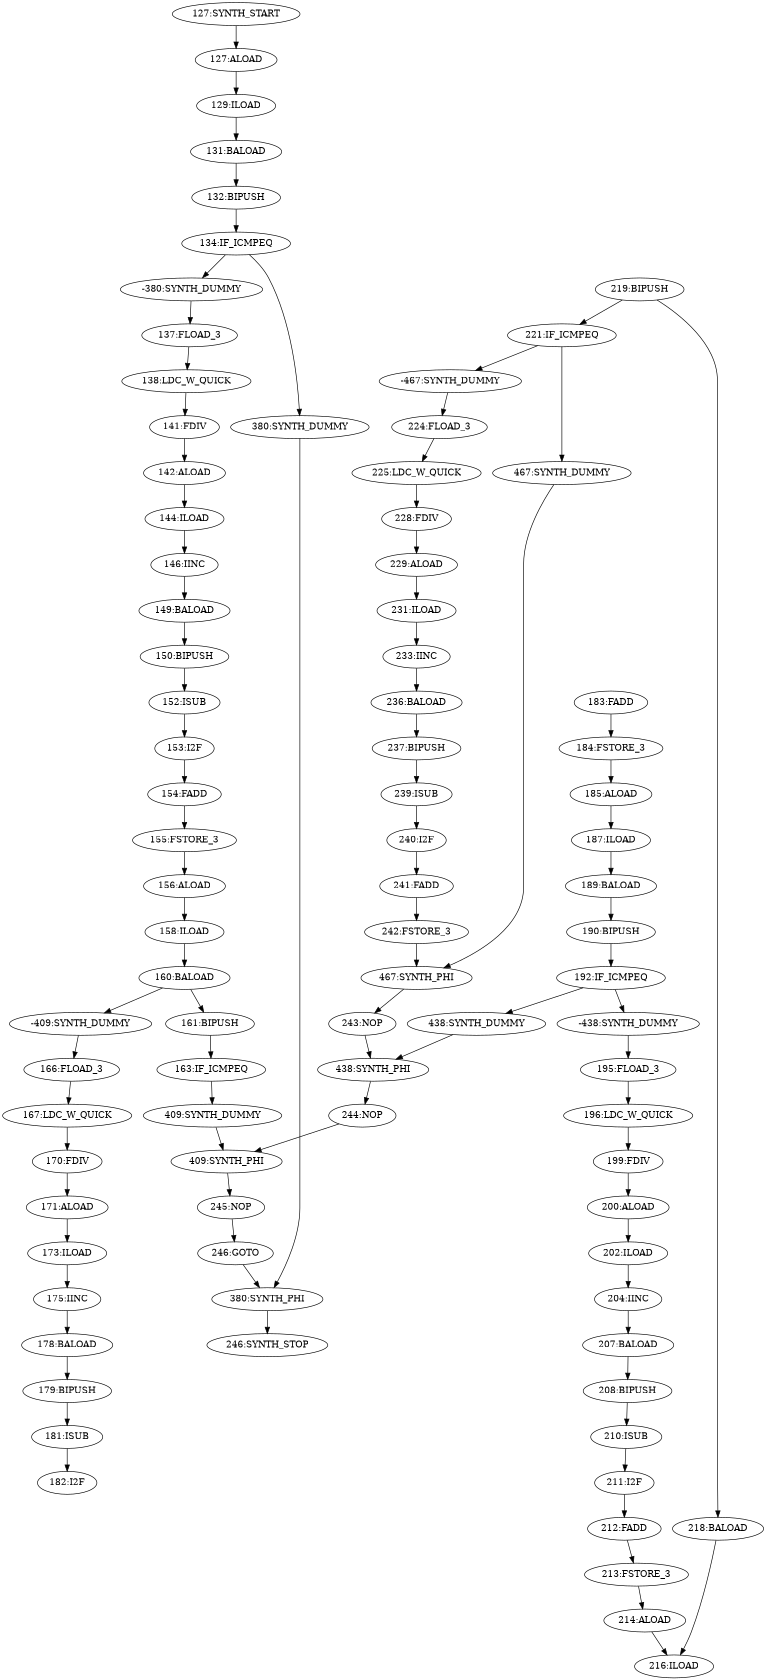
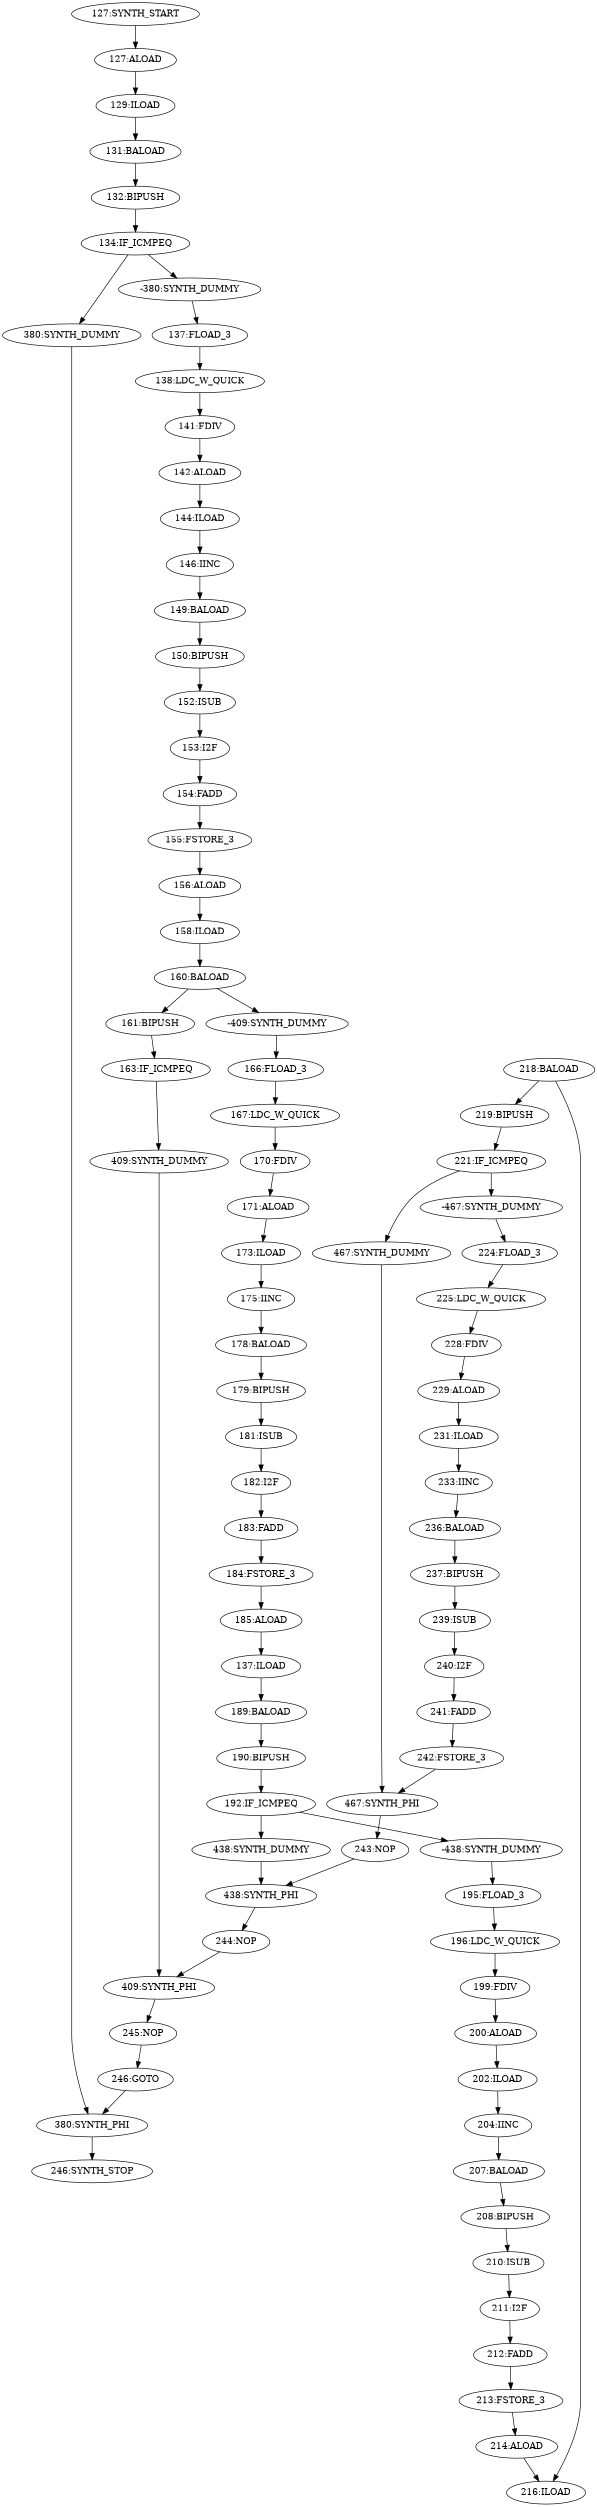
node "187:ILOAD": label "187:ILOAD" -> "137:ILOAD"
edge "219:BIPUSH" -> "218:BALOAD": reversed
edge "182:I2F" -> "183:FADD": added
